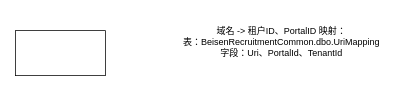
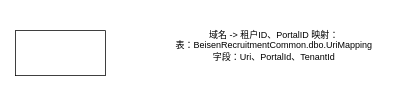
node "域名 -> 租户ID、PortalID 映射： 表：BeisenRecruitmentCommon.dbo.UriMapping 字段：Uri、PortalId、TenantId": moved (282, 42) -> (274, 45)
